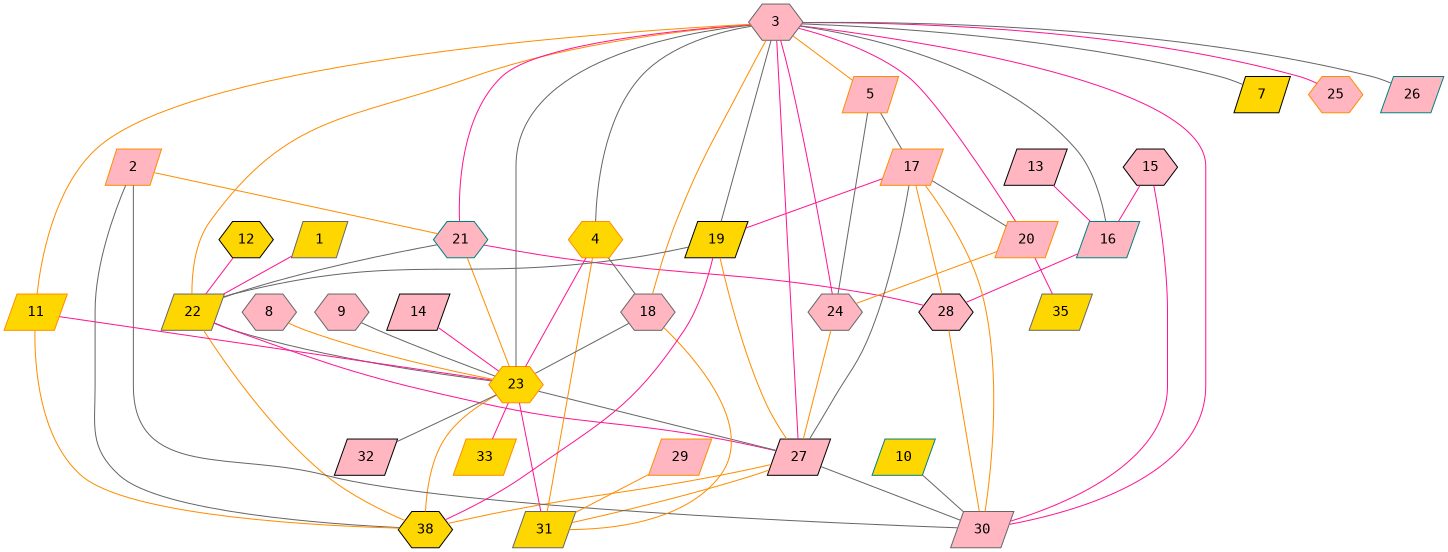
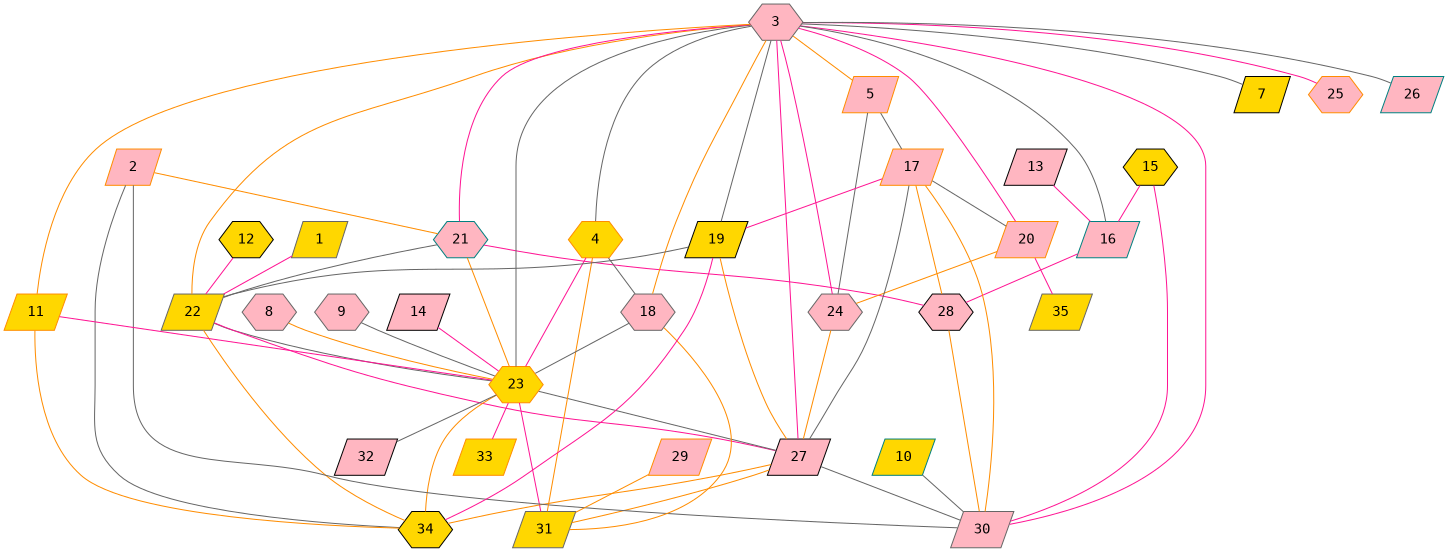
node "15": fillcolor lightpink -> gold
node "38": label "38" -> "34"
